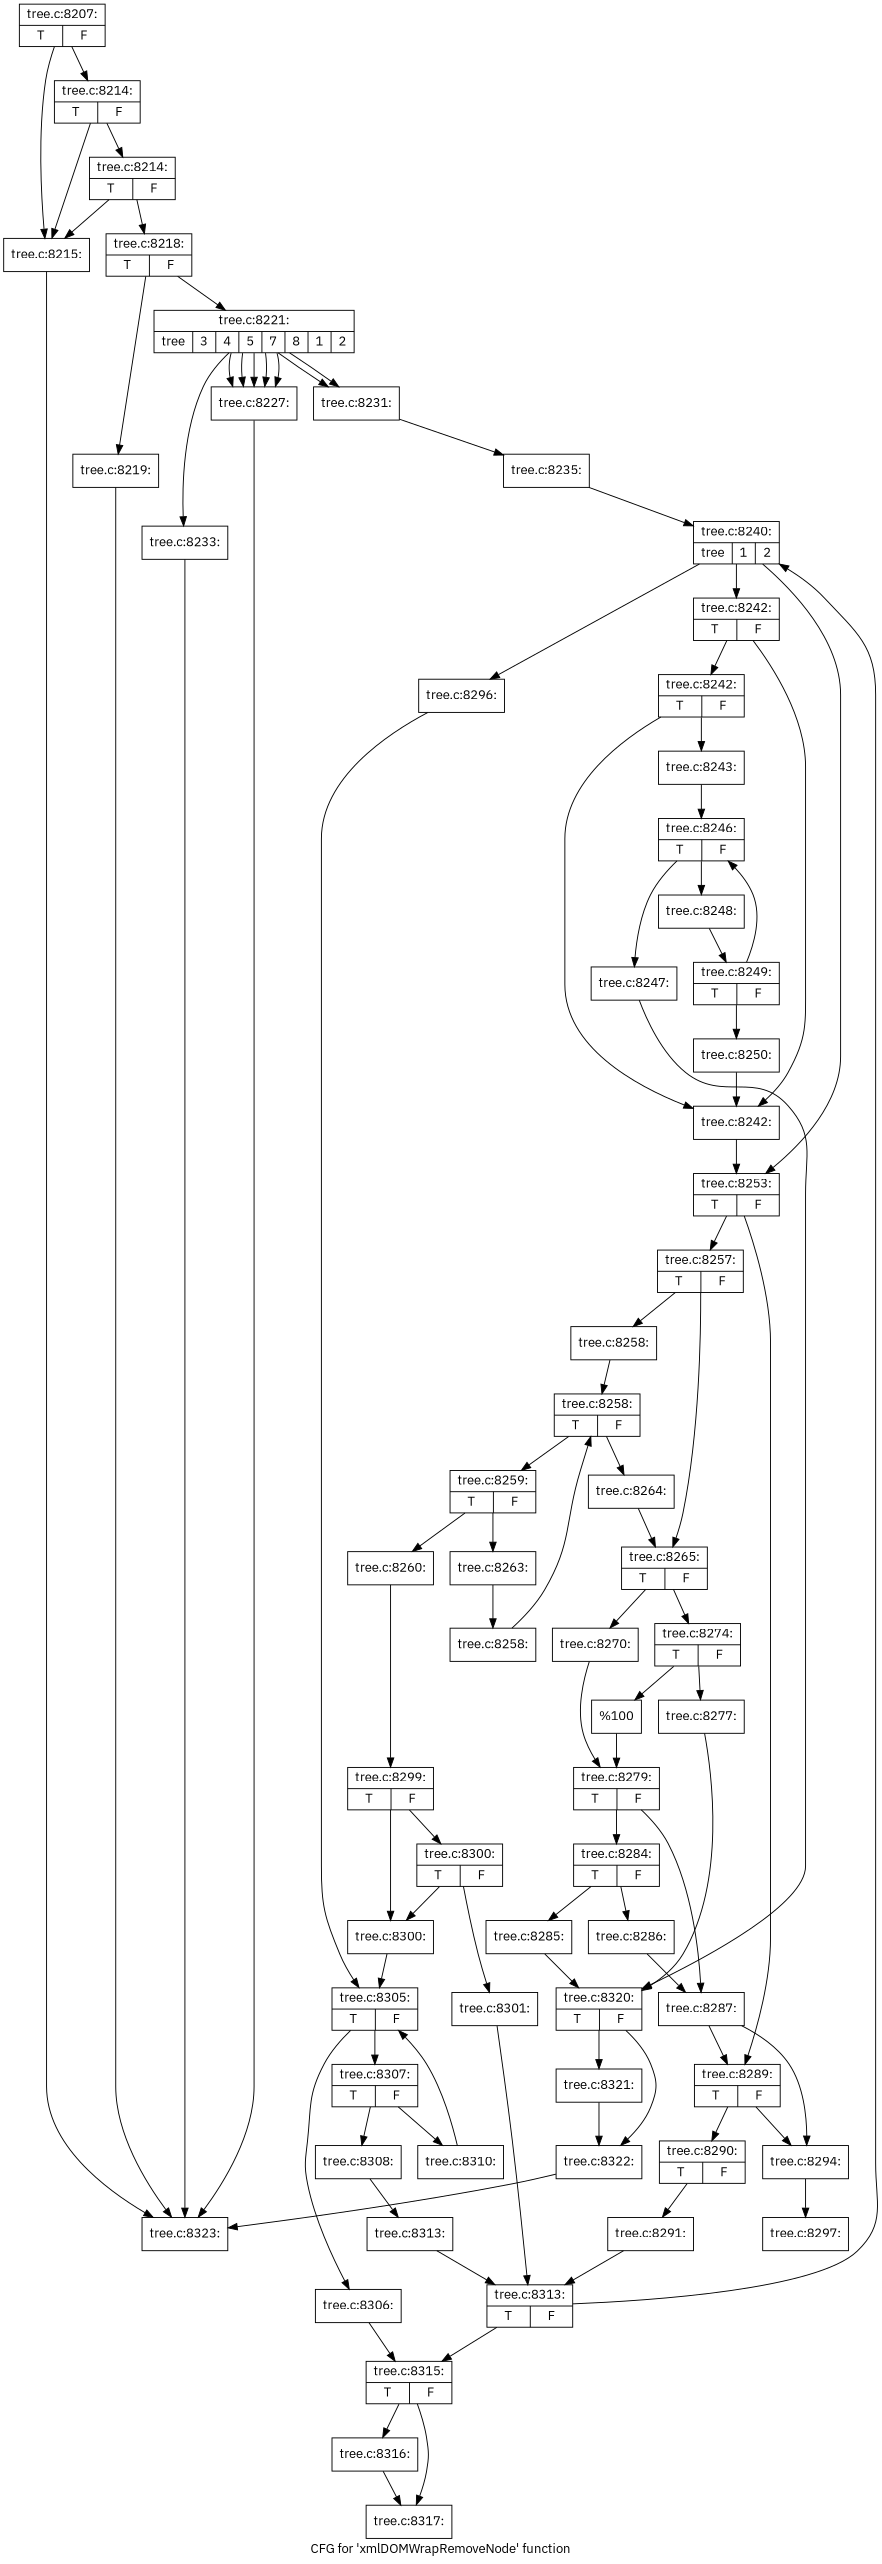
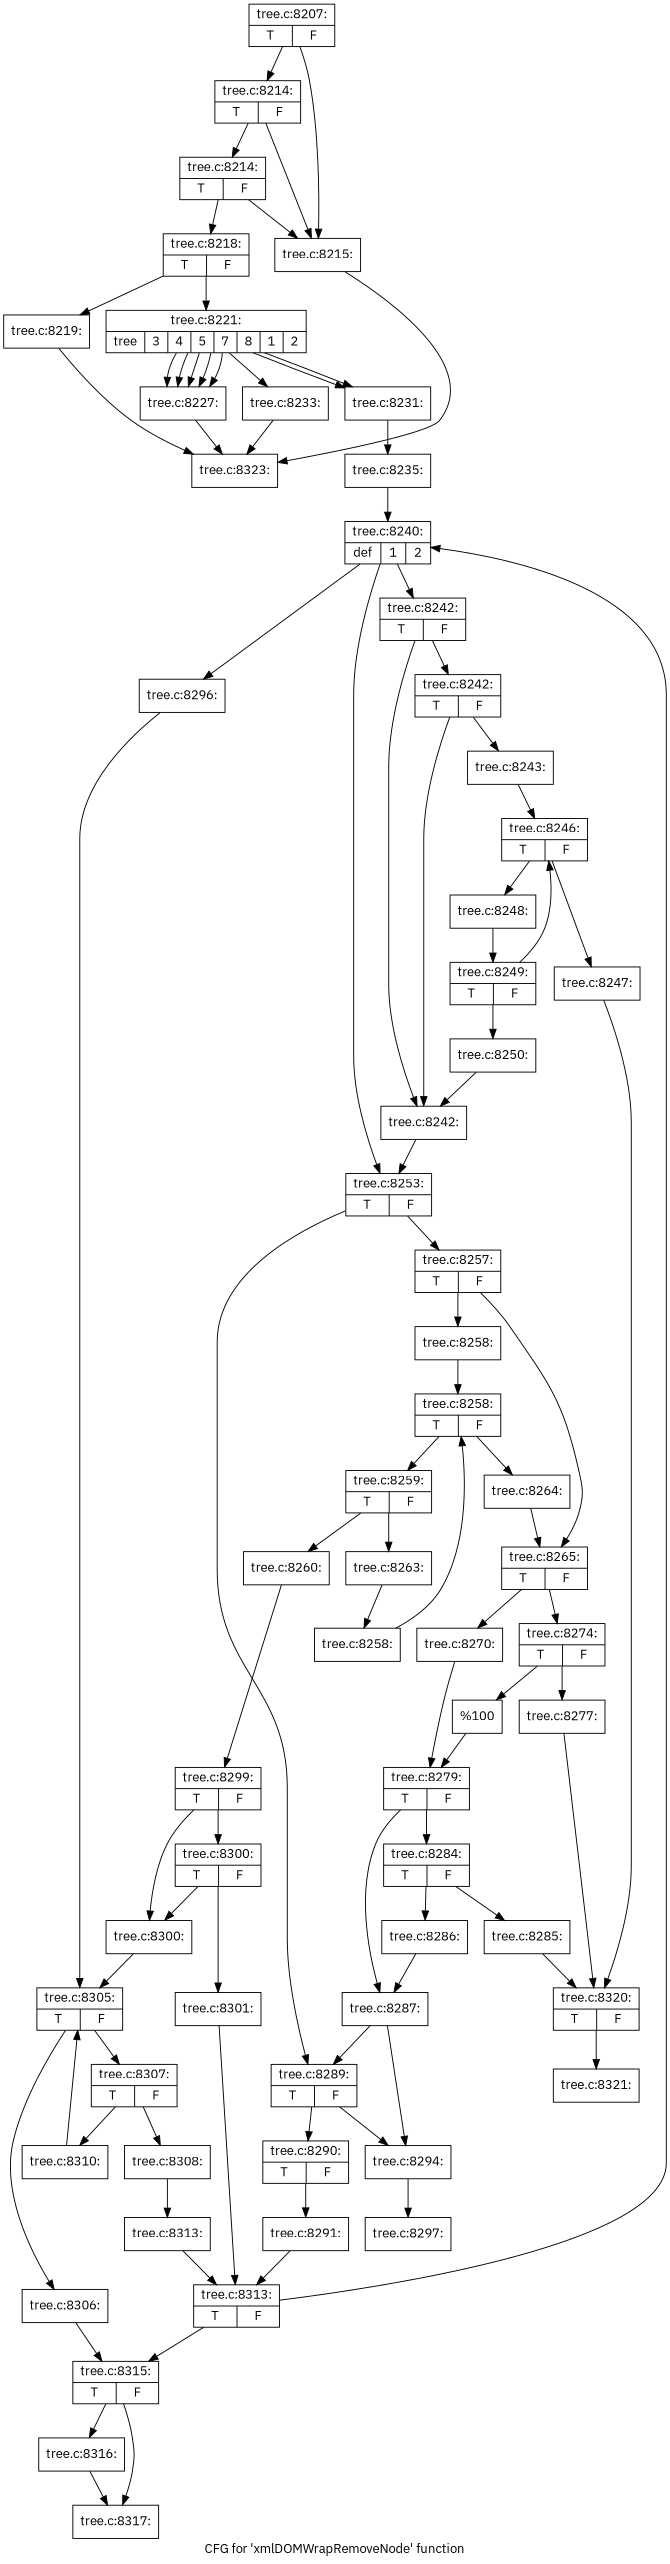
node "tree.c:8240:": text "tree" -> "def"
node "tree.c:8322:": removed
